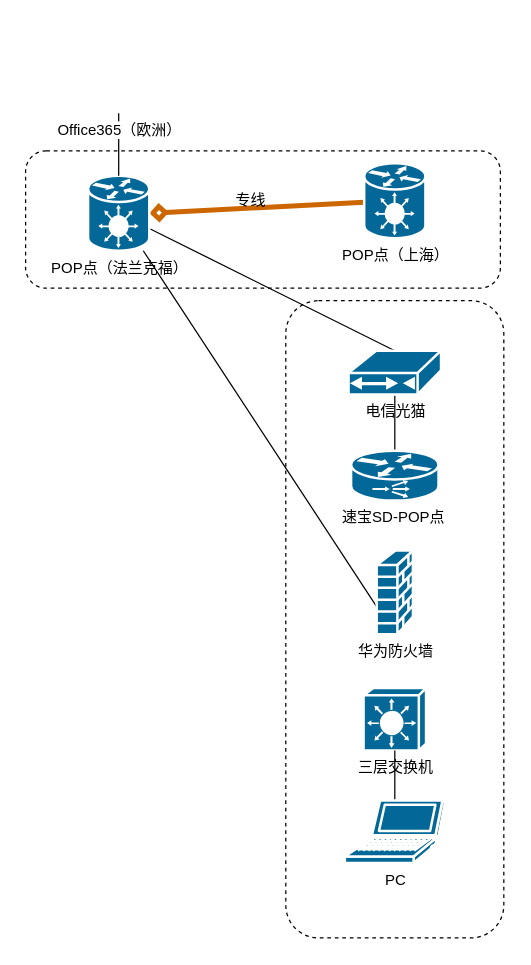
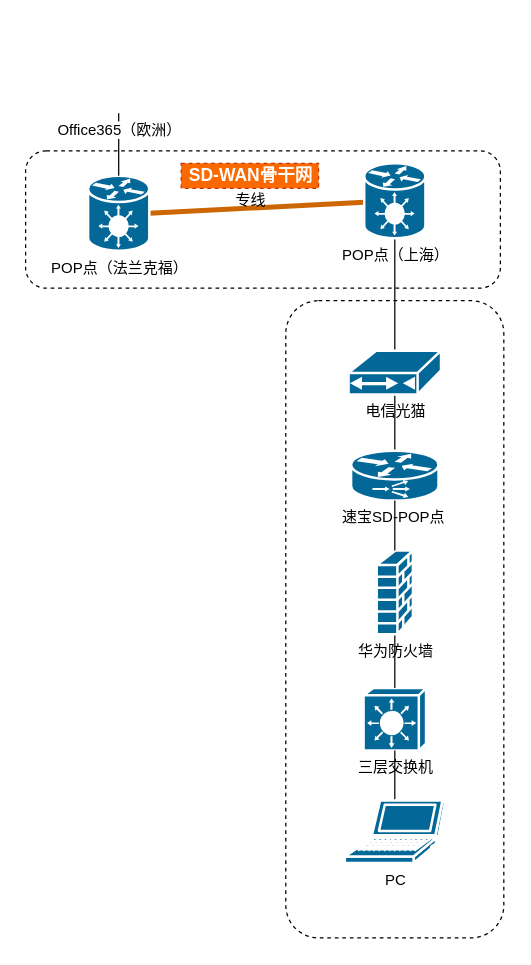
node "SD-WAN骨干网": added
edge "POP点（上海）" -> "POP点（法兰克福）": arrowhead diamond -> none
edge "POP点（法兰克福）" -- "电信光猫": now "POP点（上海）" -- "电信光猫"
edge "POP点（法兰克福）" -- "华为防火墙": now "三层交换机" -- "华为防火墙"
edge "速宝SD-POP点" -- "华为防火墙": added
